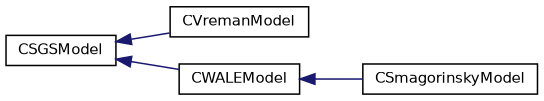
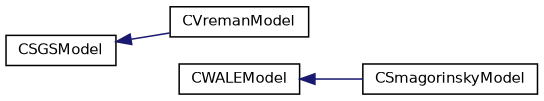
edge "CWALEModel" -> "CSGSModel": removed
